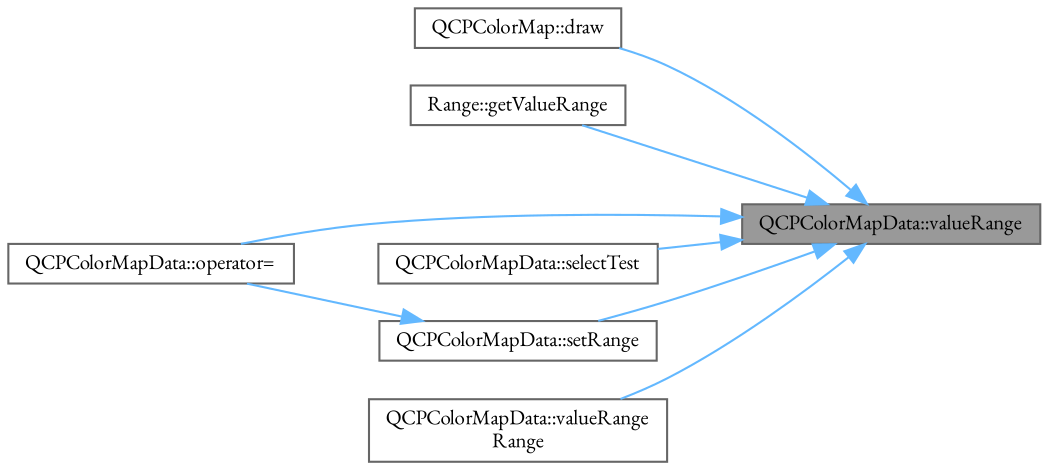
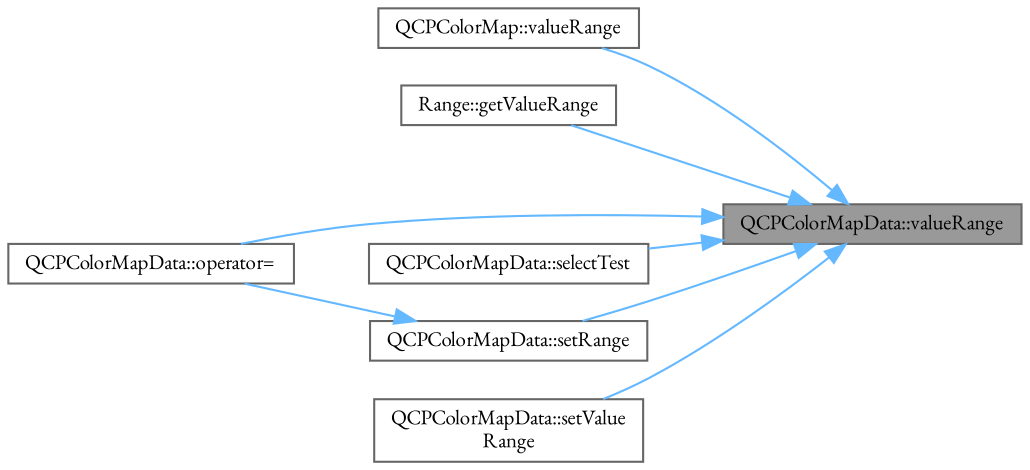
node "QCPColorMap::draw": label "QCPColorMap::draw" -> "QCPColorMap::valueRange"
node "QCPColorMapData::valueRange Range": label "QCPColorMapData::valueRange Range" -> "QCPColorMapData::setValue Range"
